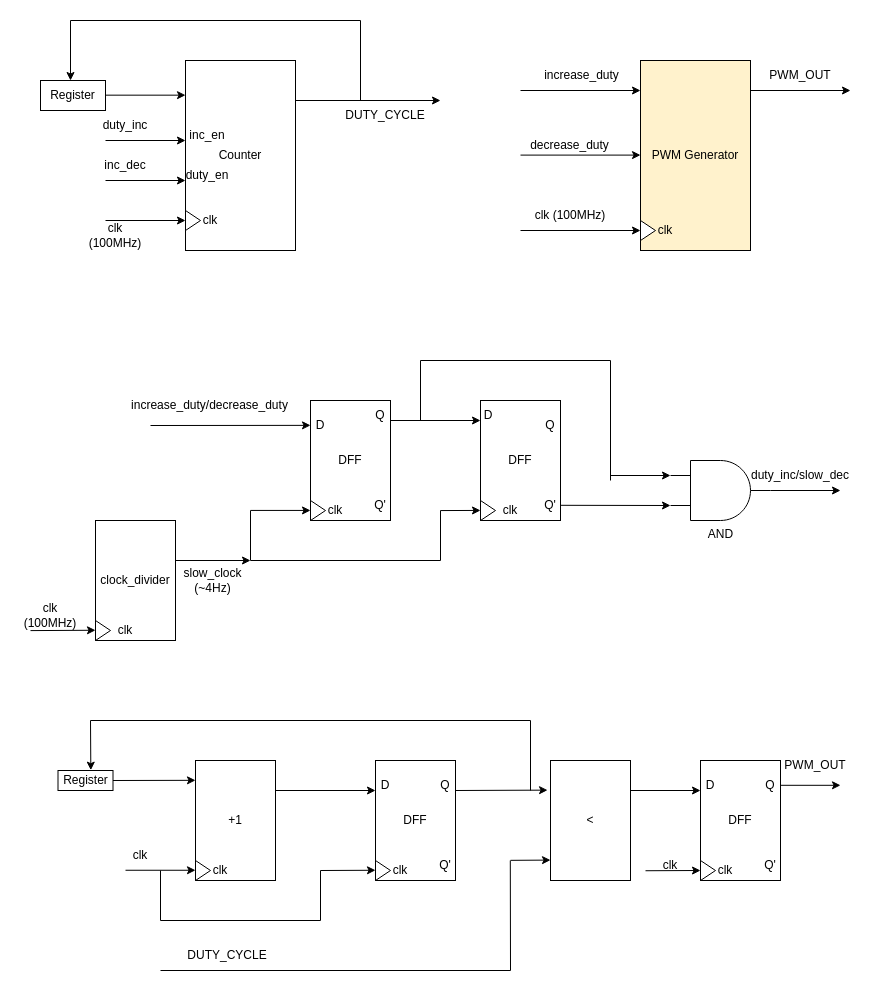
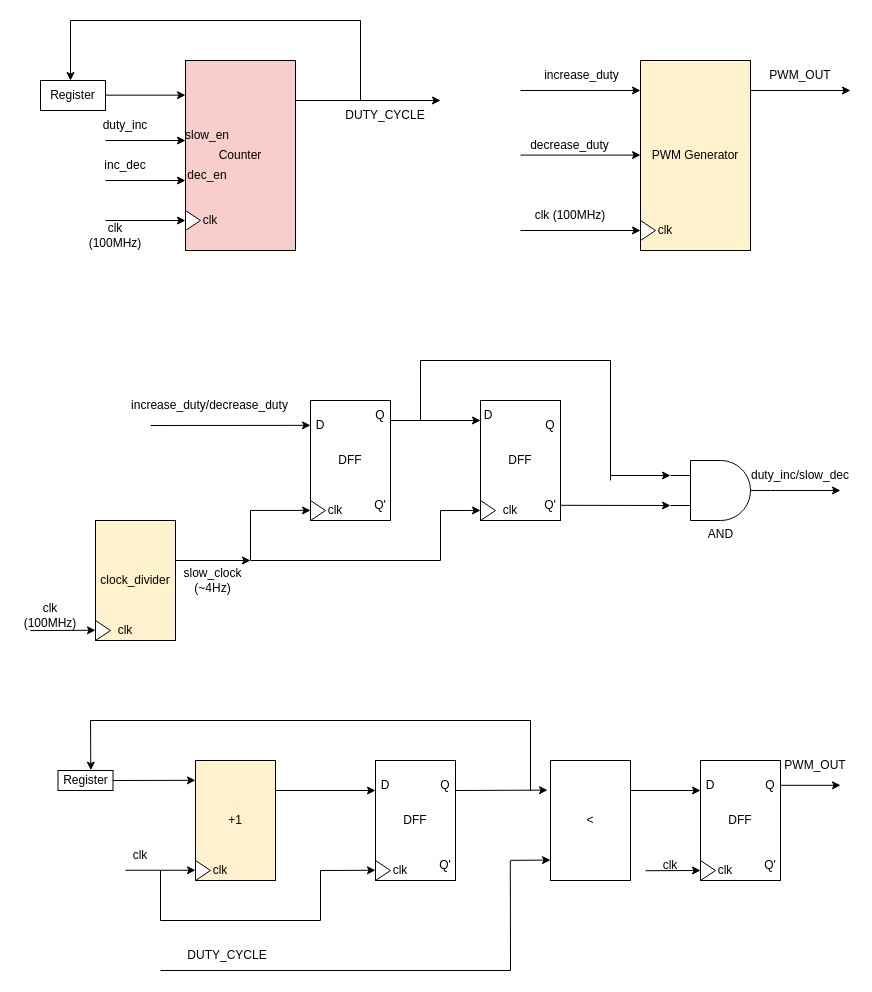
node "inc_en": label "inc_en" -> "slow_en"
node "Counter": fillcolor #ffffff -> #f8cecc
node "duty_en": label "duty_en" -> "dec_en"
node "clock_divider": fillcolor #ffffff -> #fff2cc
node "+1": fillcolor #ffffff -> #fff2cc
